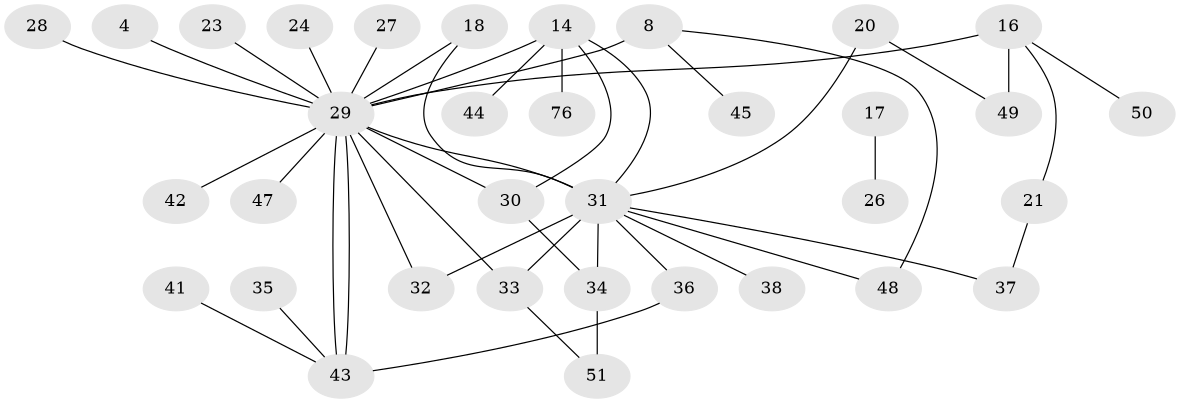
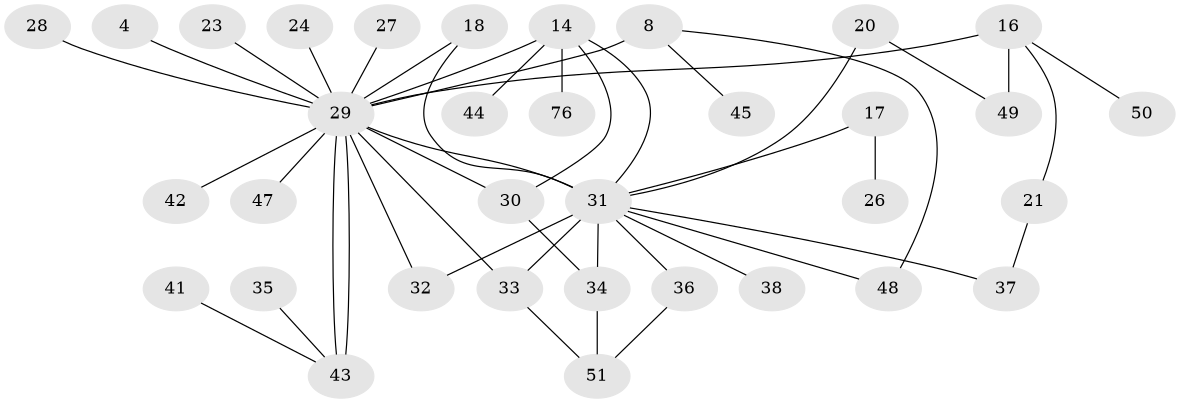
edge "17" -- "31": added
edge "36" -- "43": now "36" -- "51"
